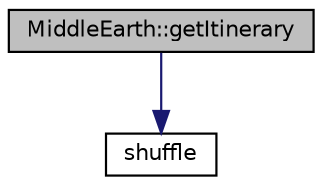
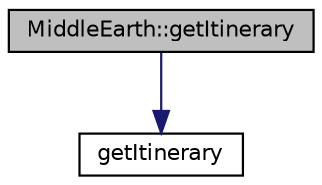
node "shuffle": label "shuffle" -> "getItinerary"
